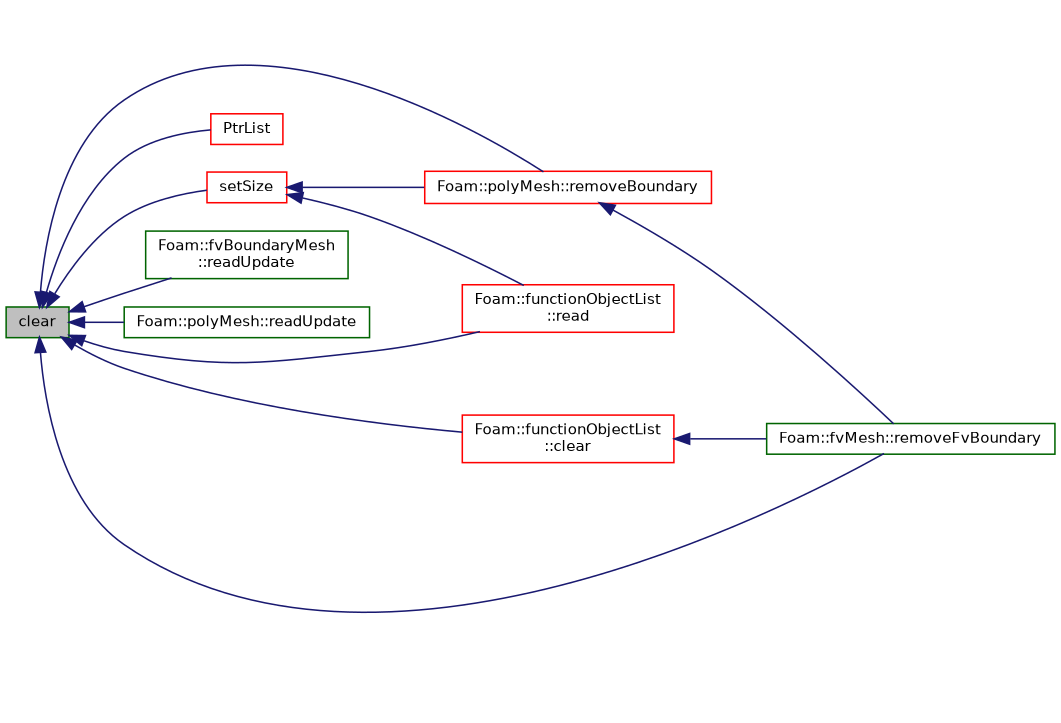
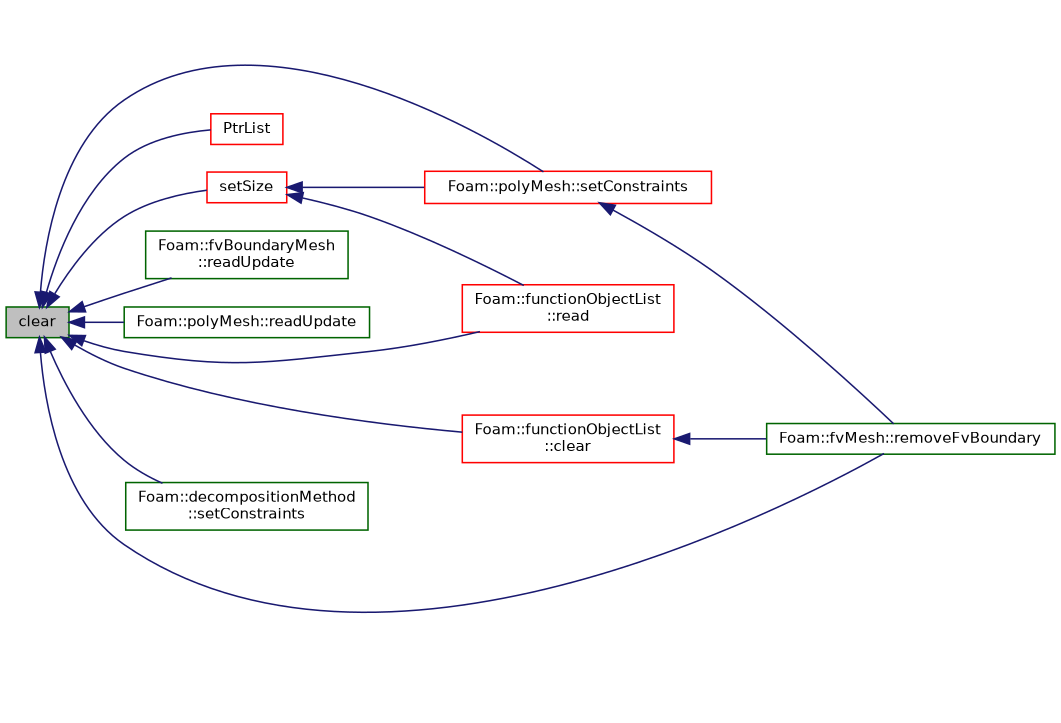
node "Foam::polyMesh::removeBoundary": label "Foam::polyMesh::removeBoundary" -> "Foam::polyMesh::setConstraints"
node "Foam::decompositionMethod ::setConstraints": added
